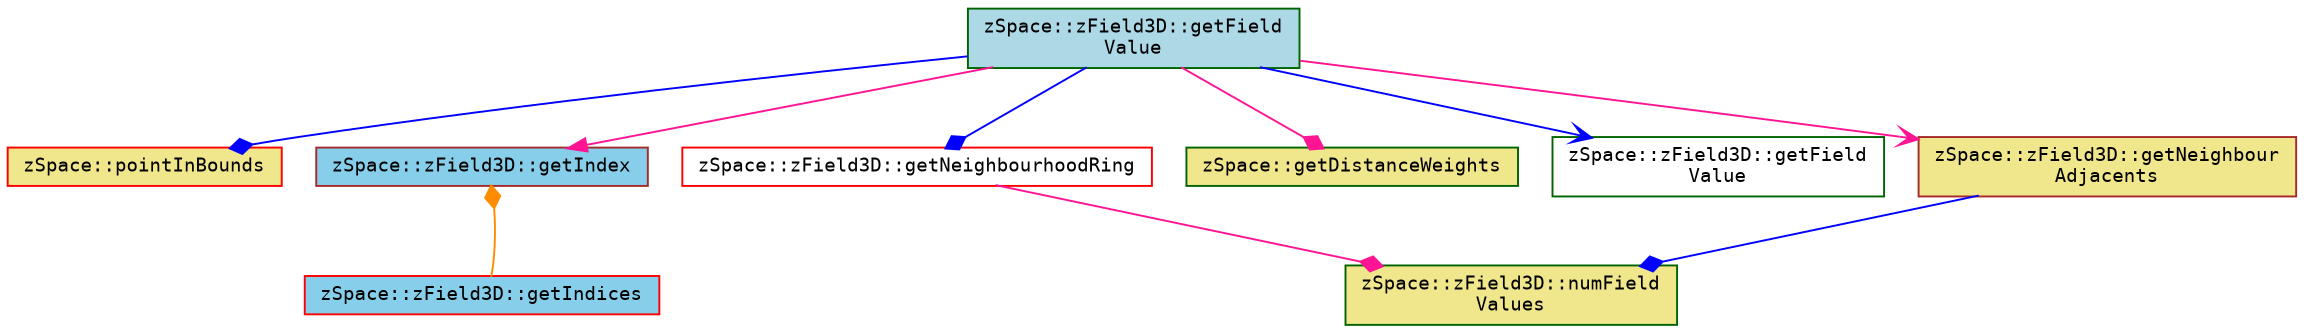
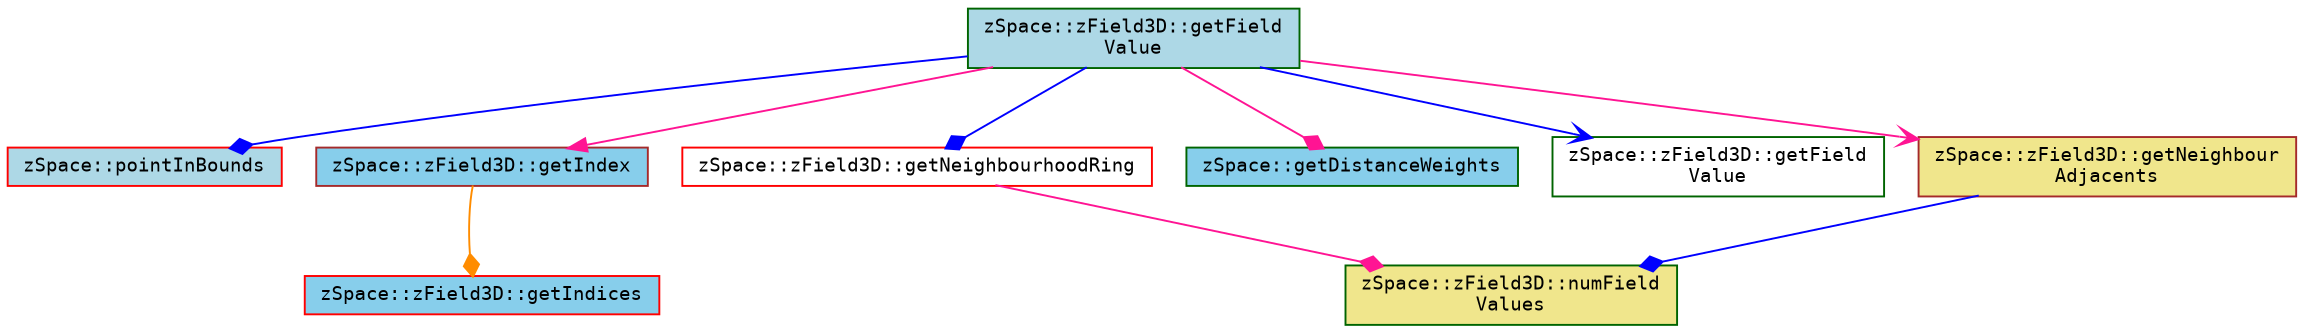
node "zSpace::pointInBounds": fillcolor khaki -> lightblue
node "zSpace::getDistanceWeights": fillcolor khaki -> skyblue
edge "zSpace::zField3D::getIndices" -> "zSpace::zField3D::getIndex": reversed
